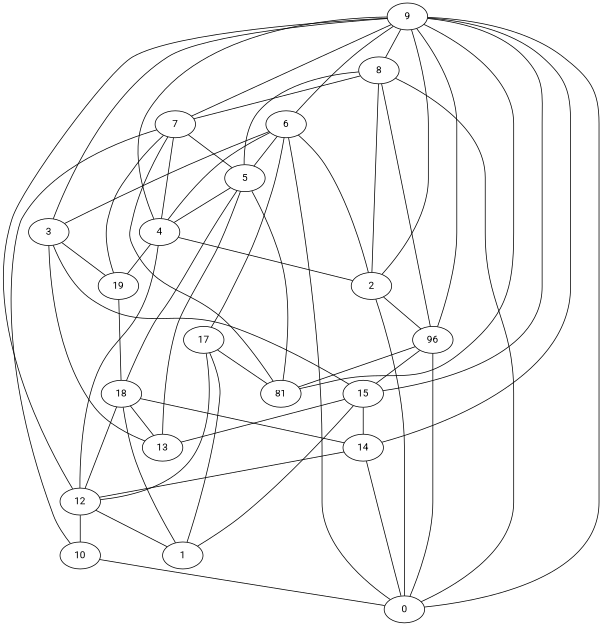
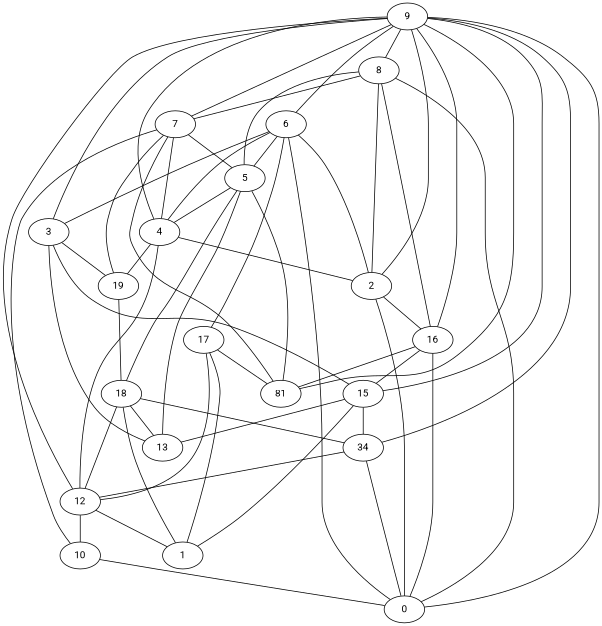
node "96": label "96" -> "16"
node "14": label "14" -> "34"
